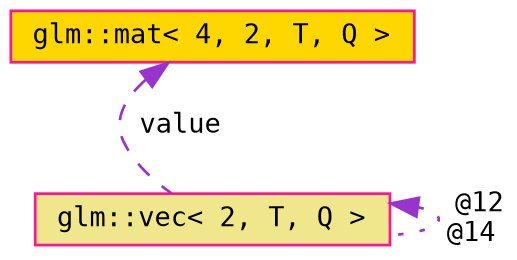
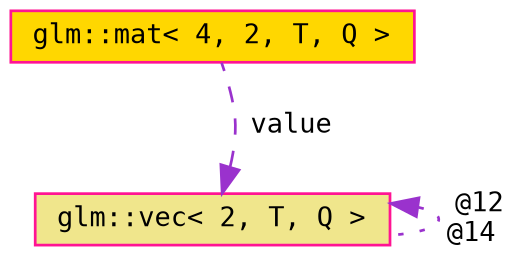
edge "glm::vec< 2, T, Q >" -> "glm::mat< 4, 2, T, Q >": reversed
